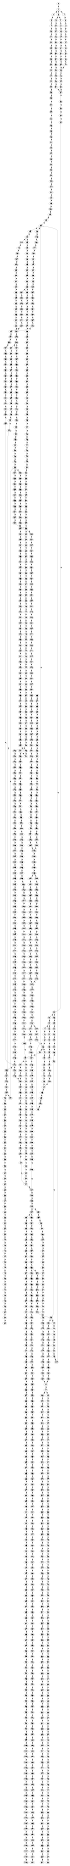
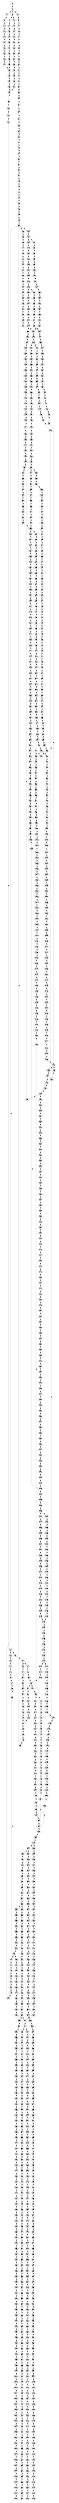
node "S828": added
